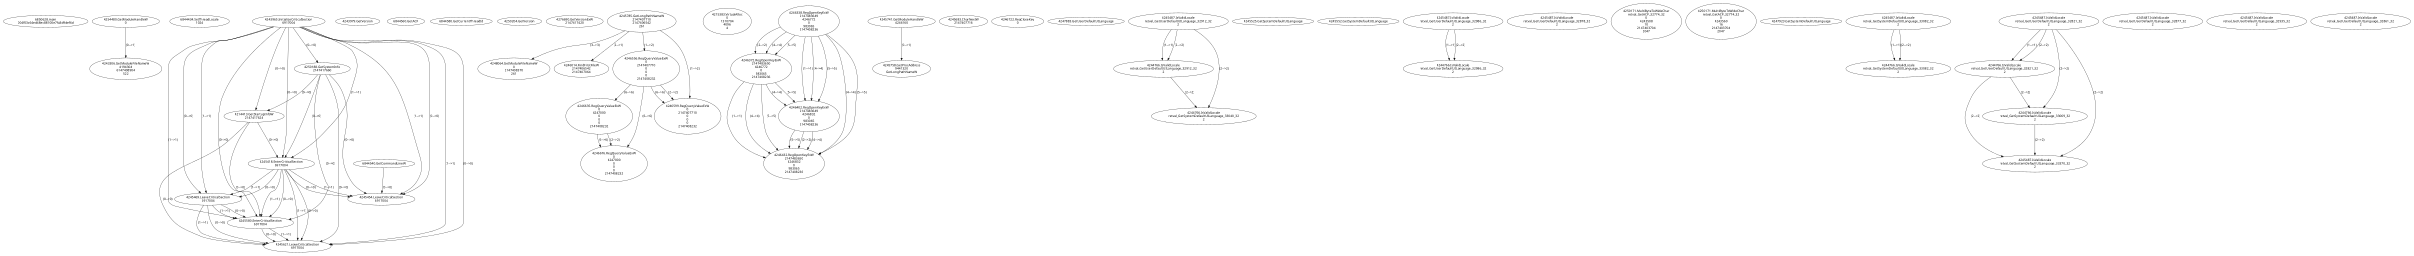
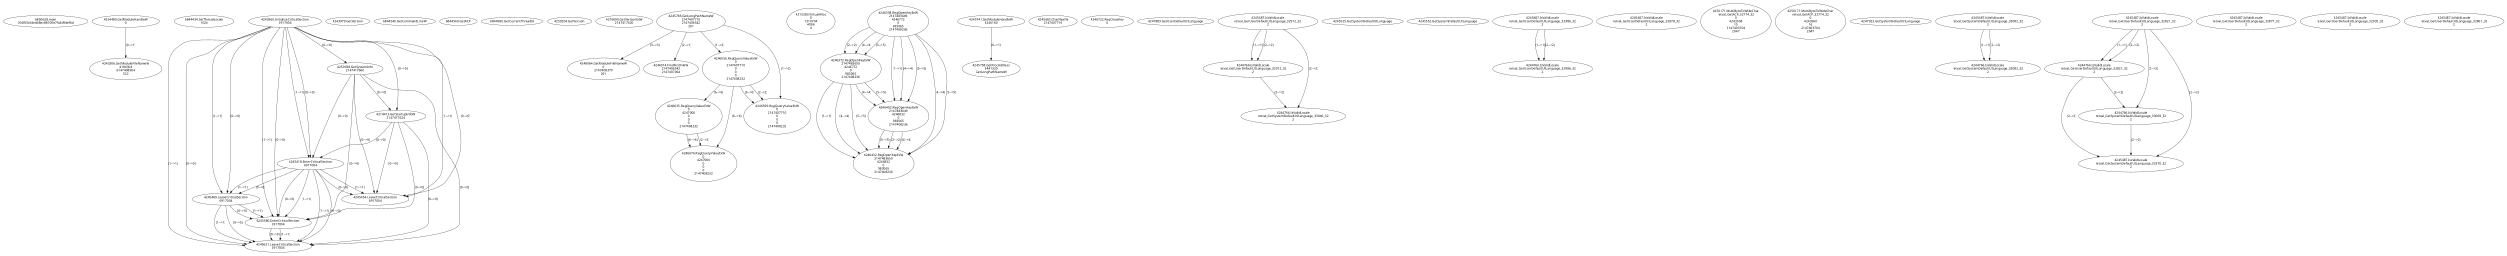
edge "6844540.GetCommandLineW" -> "4245454.LeaveCriticalSection 6917004": now "4214413.GetStartupInfoW 2147417624" -> "4245454.LeaveCriticalSection 6917004"
